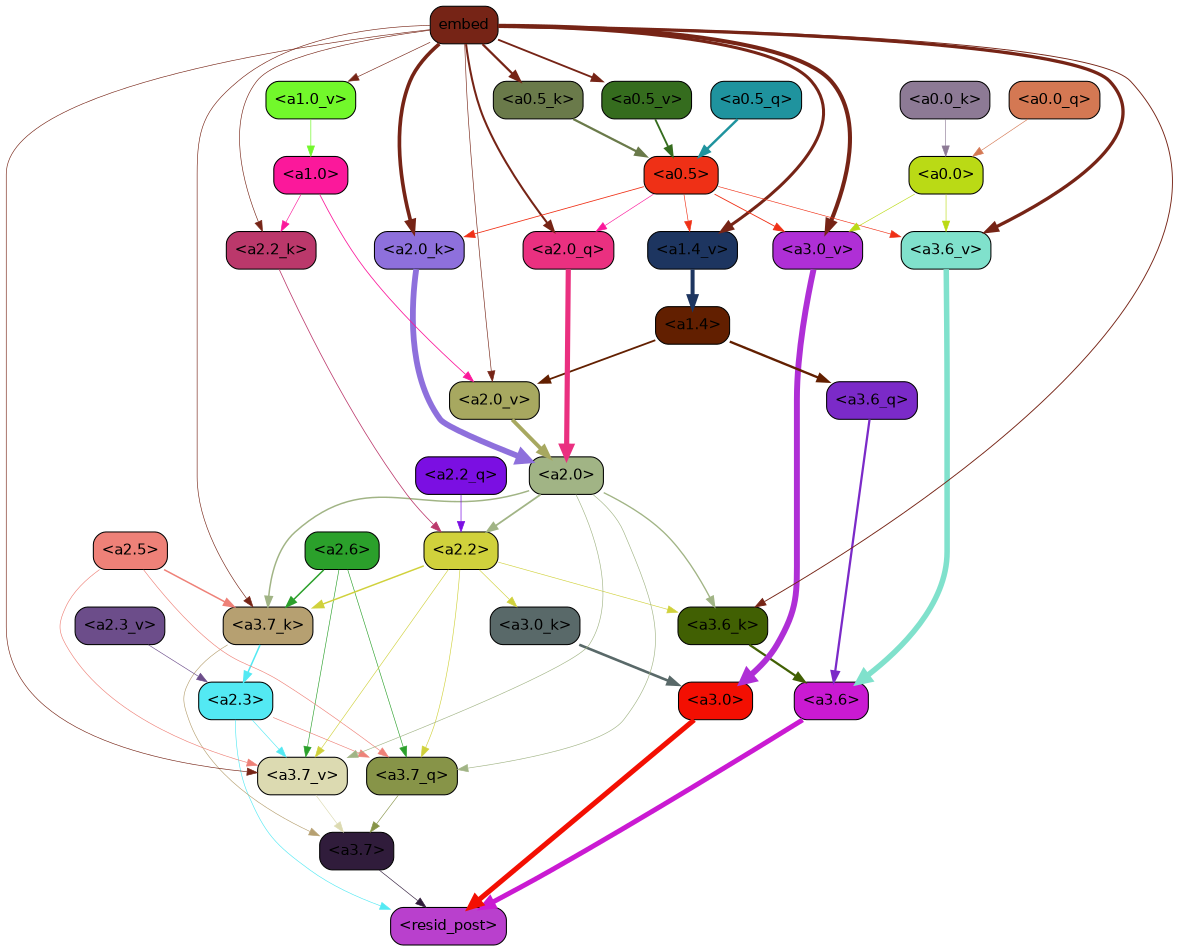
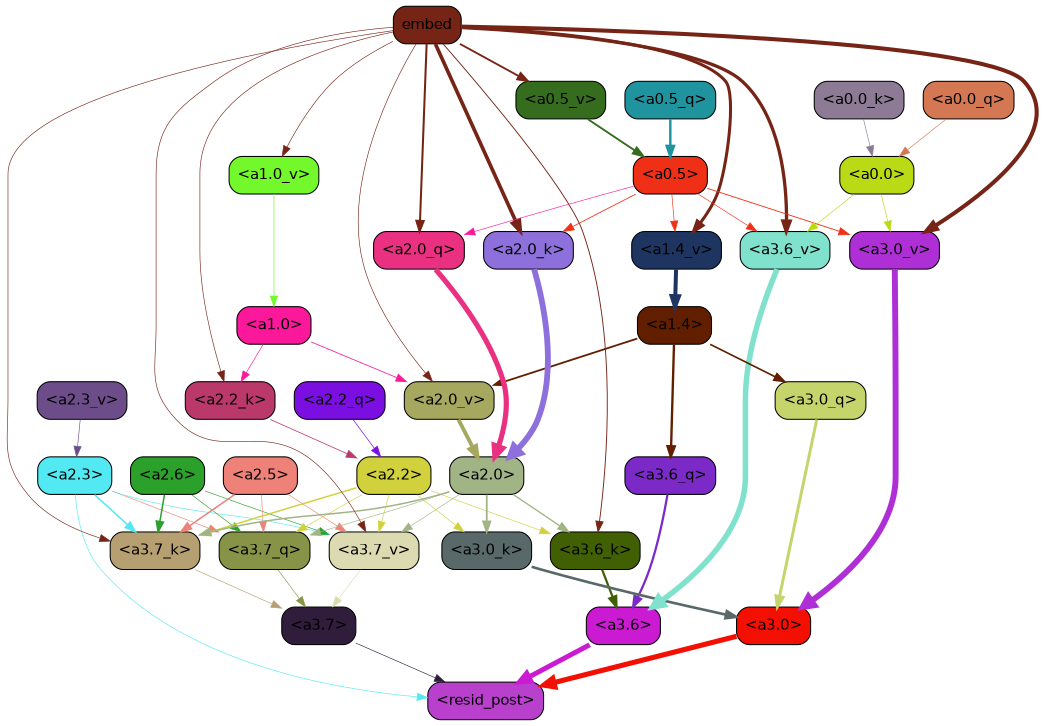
node "<a0.5_k>": removed
node "<a3.0_q>": added
edge "<a2.0>" -> "<a2.2>": now "<a2.0>" -> "<a3.0_k>"
edge "<a3.7_k>" -> "<a2.3>": reversed
